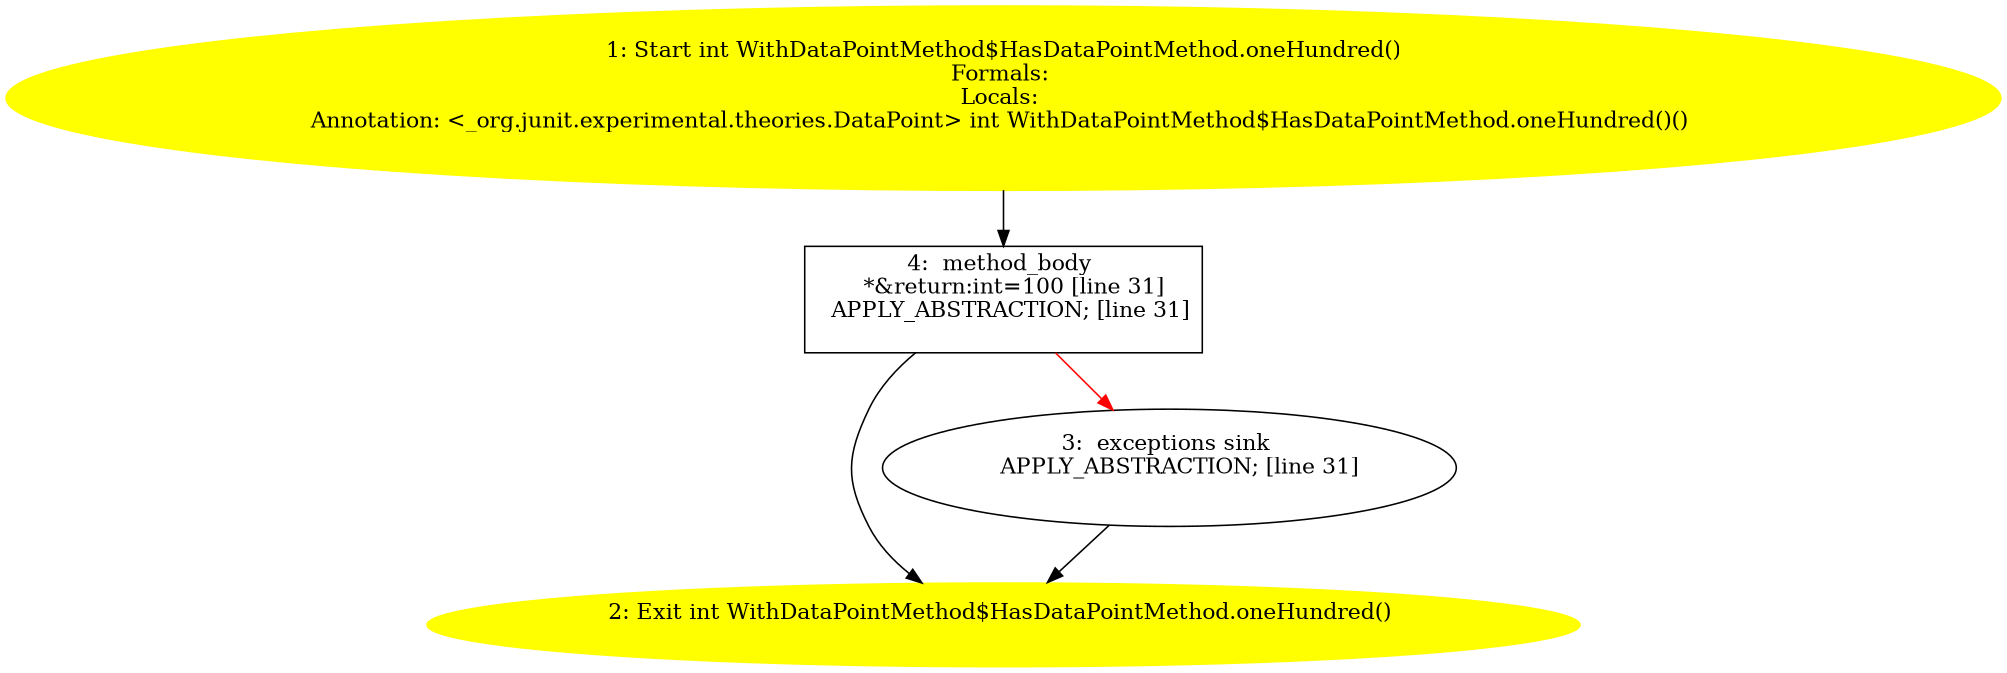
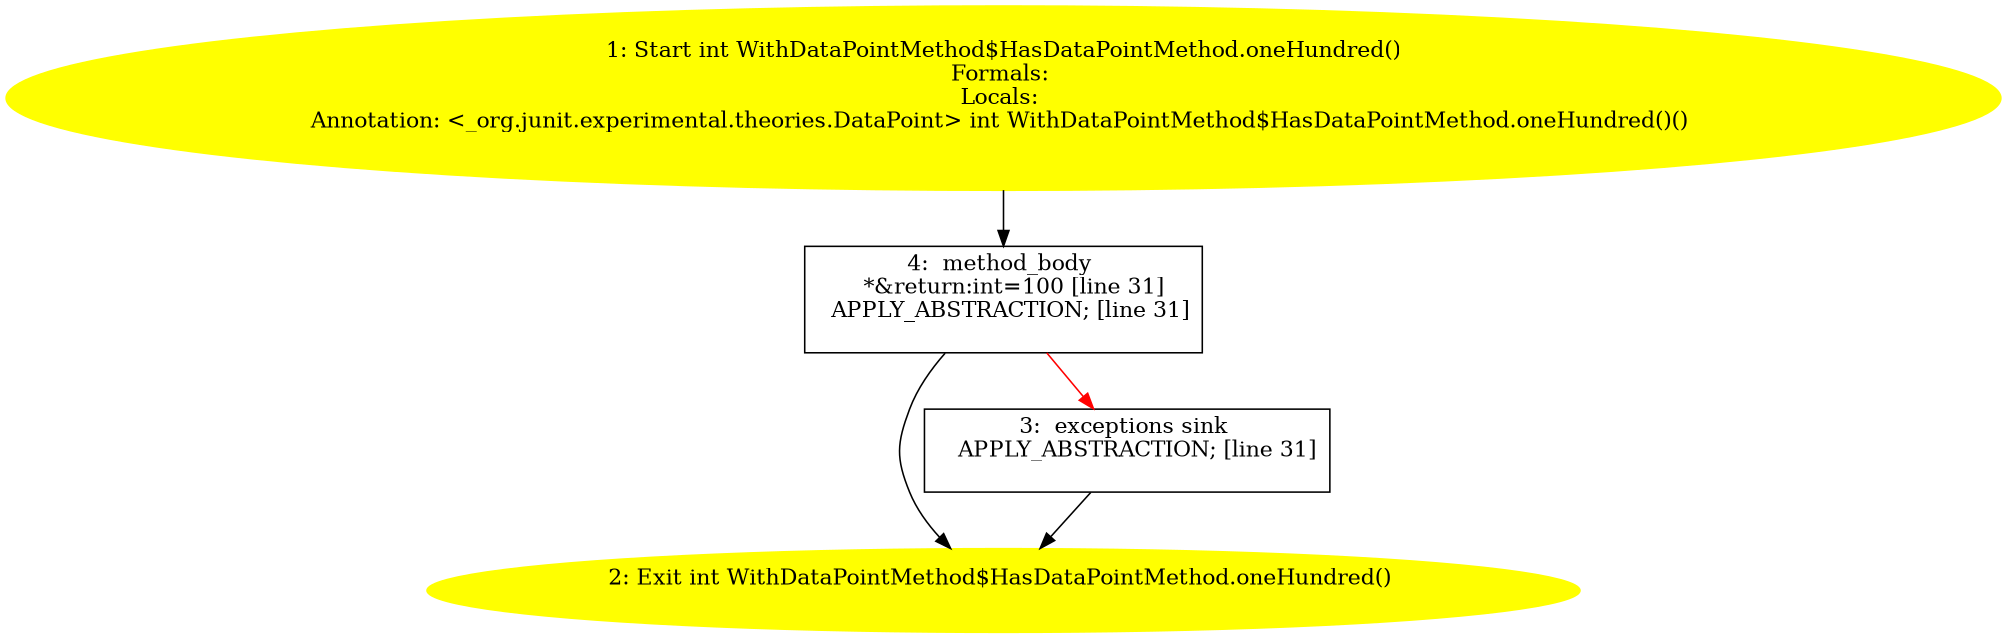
node "3:  exceptions sink APPLY_ABSTRACTION; [line 31]": shape ellipse -> box
